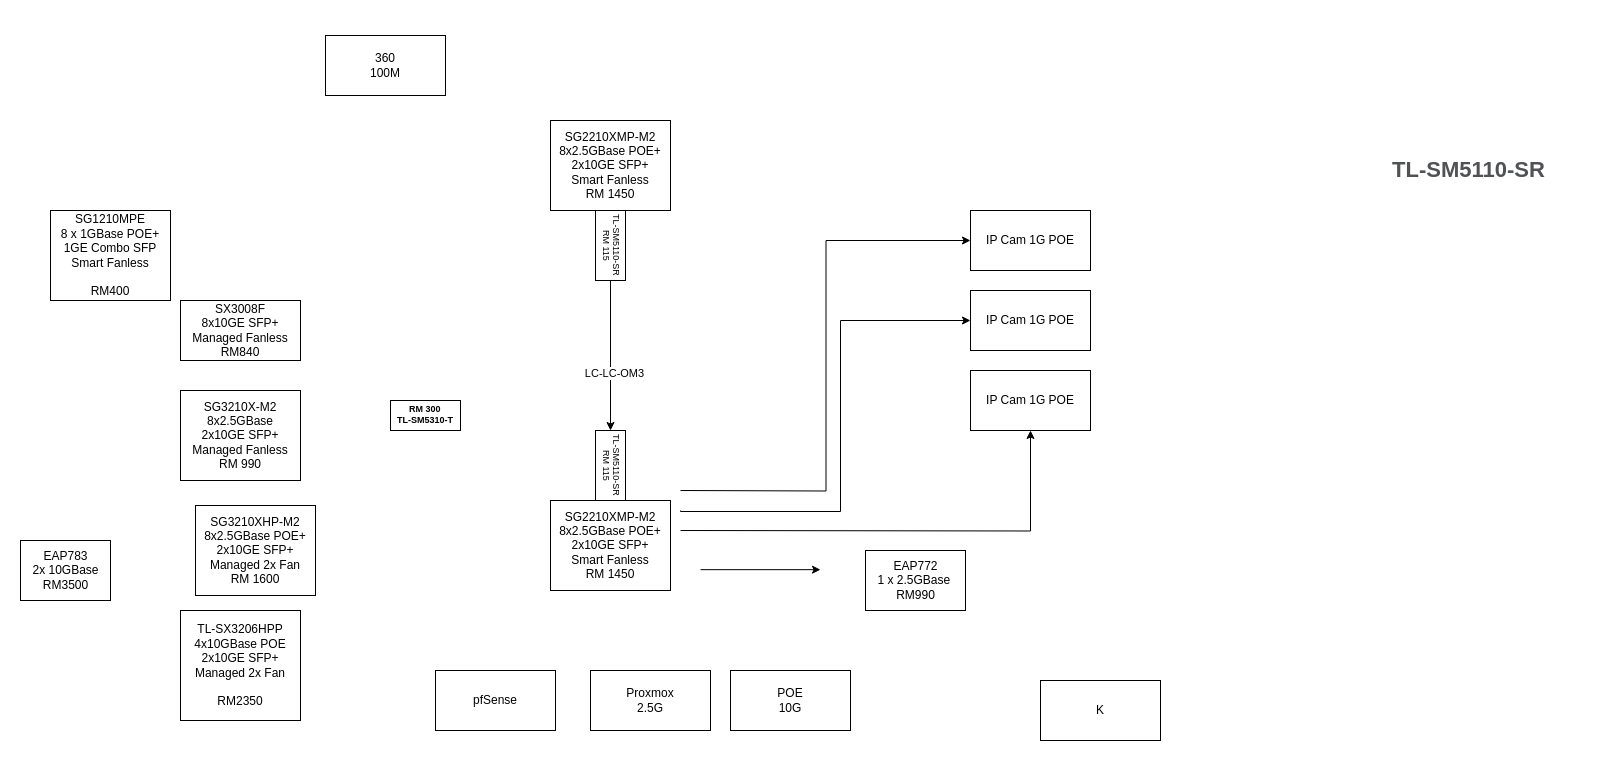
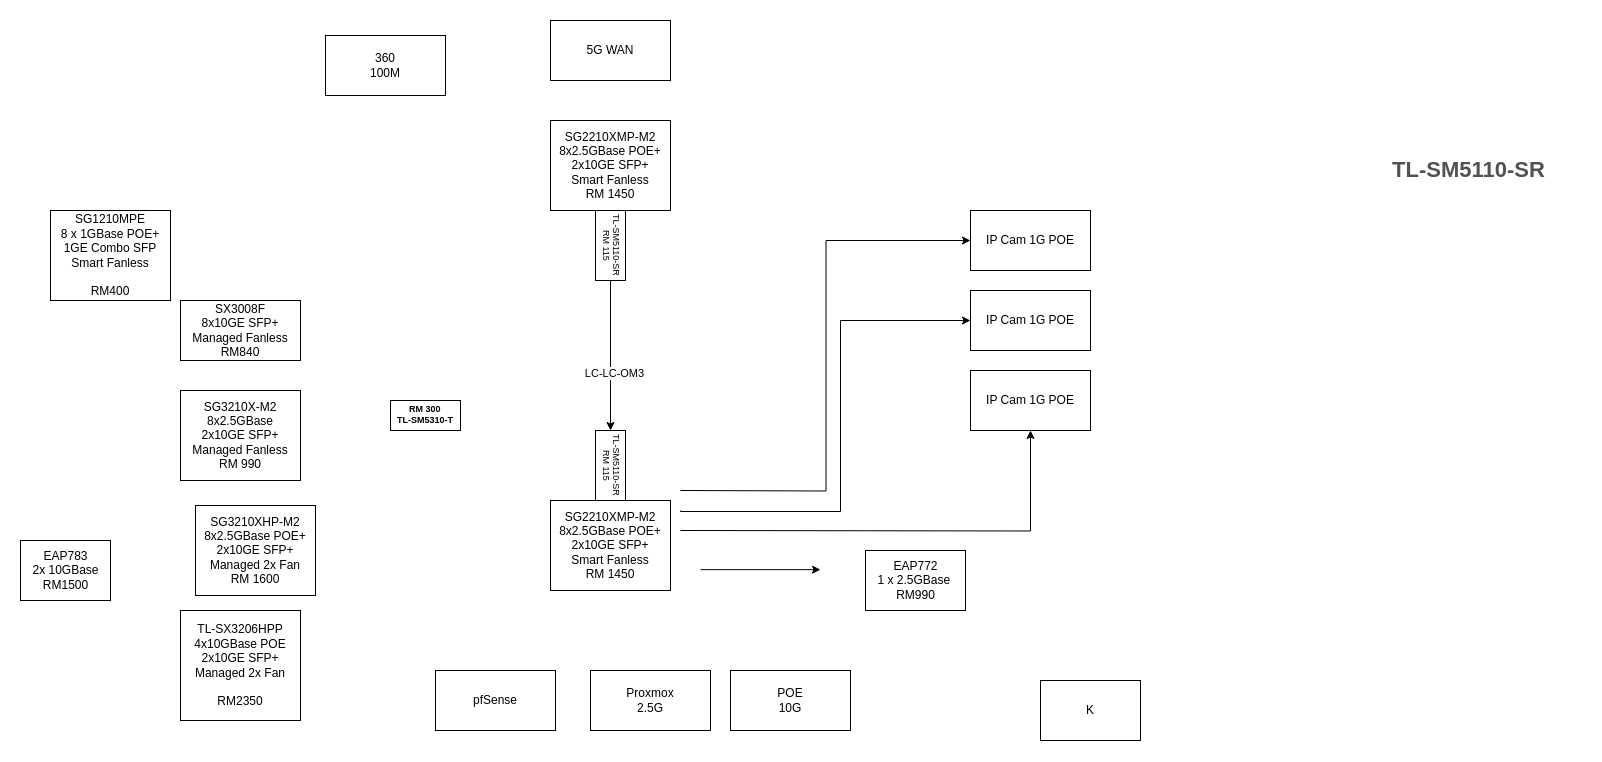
node "5G WAN": added
node "EAP783 2x 10GBase RM3500": label "EAP783 2x 10GBase RM3500" -> "EAP783 2x 10GBase RM1500"
node "K": size 120x60 -> 100x60
